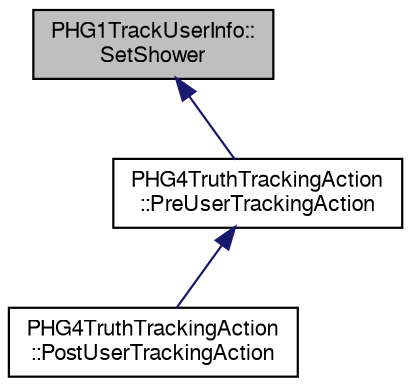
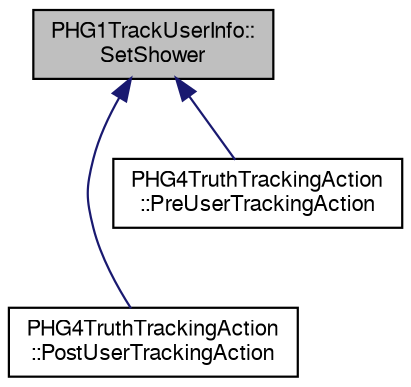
edge "PHG4TruthTrackingAction ::PostUserTrackingAction" -> "PHG4TruthTrackingAction ::PreUserTrackingAction": now "PHG4TruthTrackingAction ::PostUserTrackingAction" -> "PHG1TrackUserInfo:: SetShower"
